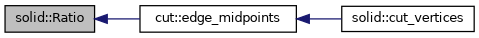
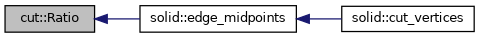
node "solid::Ratio": label "solid::Ratio" -> "cut::Ratio"
node "cut::edge_midpoints": label "cut::edge_midpoints" -> "solid::edge_midpoints"
